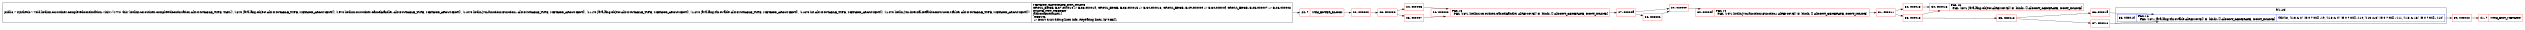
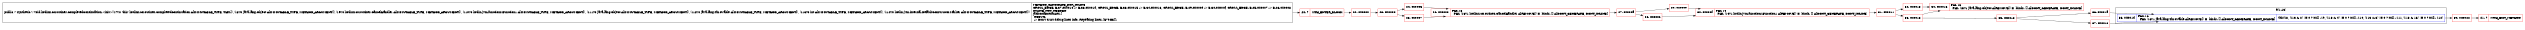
edge "28: 0x000c" -> "29: 0x000e": now "28: 0x000c" -> "30: 0x000f"
